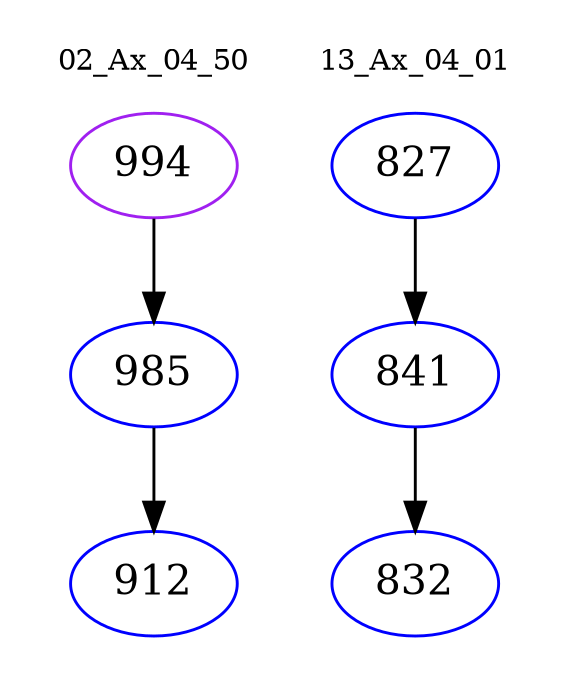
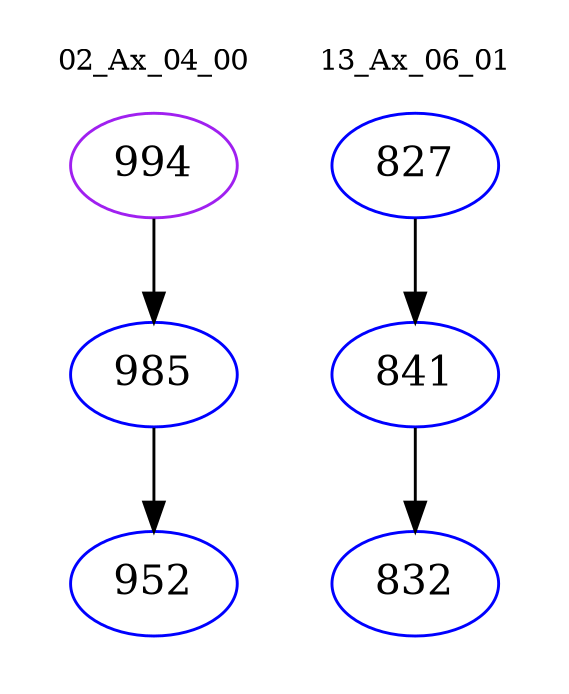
cluster "02_Ax_04_50": label "02_Ax_04_50" -> "02_Ax_04_00"
cluster "13_Ax_04_01": label "13_Ax_04_01" -> "13_Ax_06_01"
node "912": label "912" -> "952"
